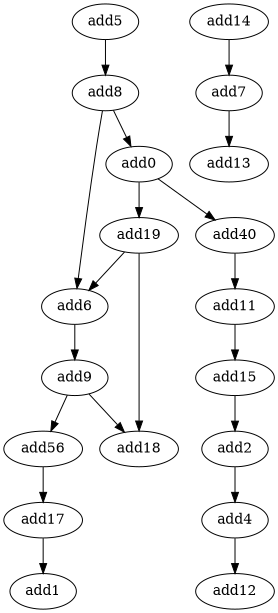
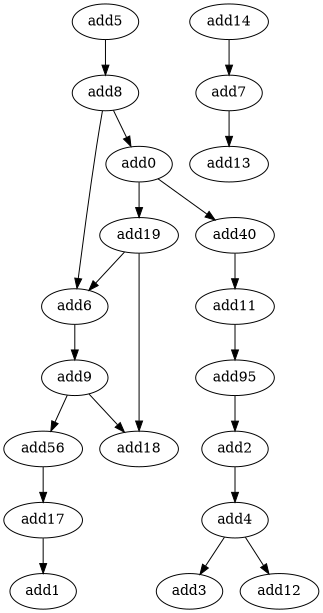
node "add15": label "add15" -> "add95"
node "add3": added
